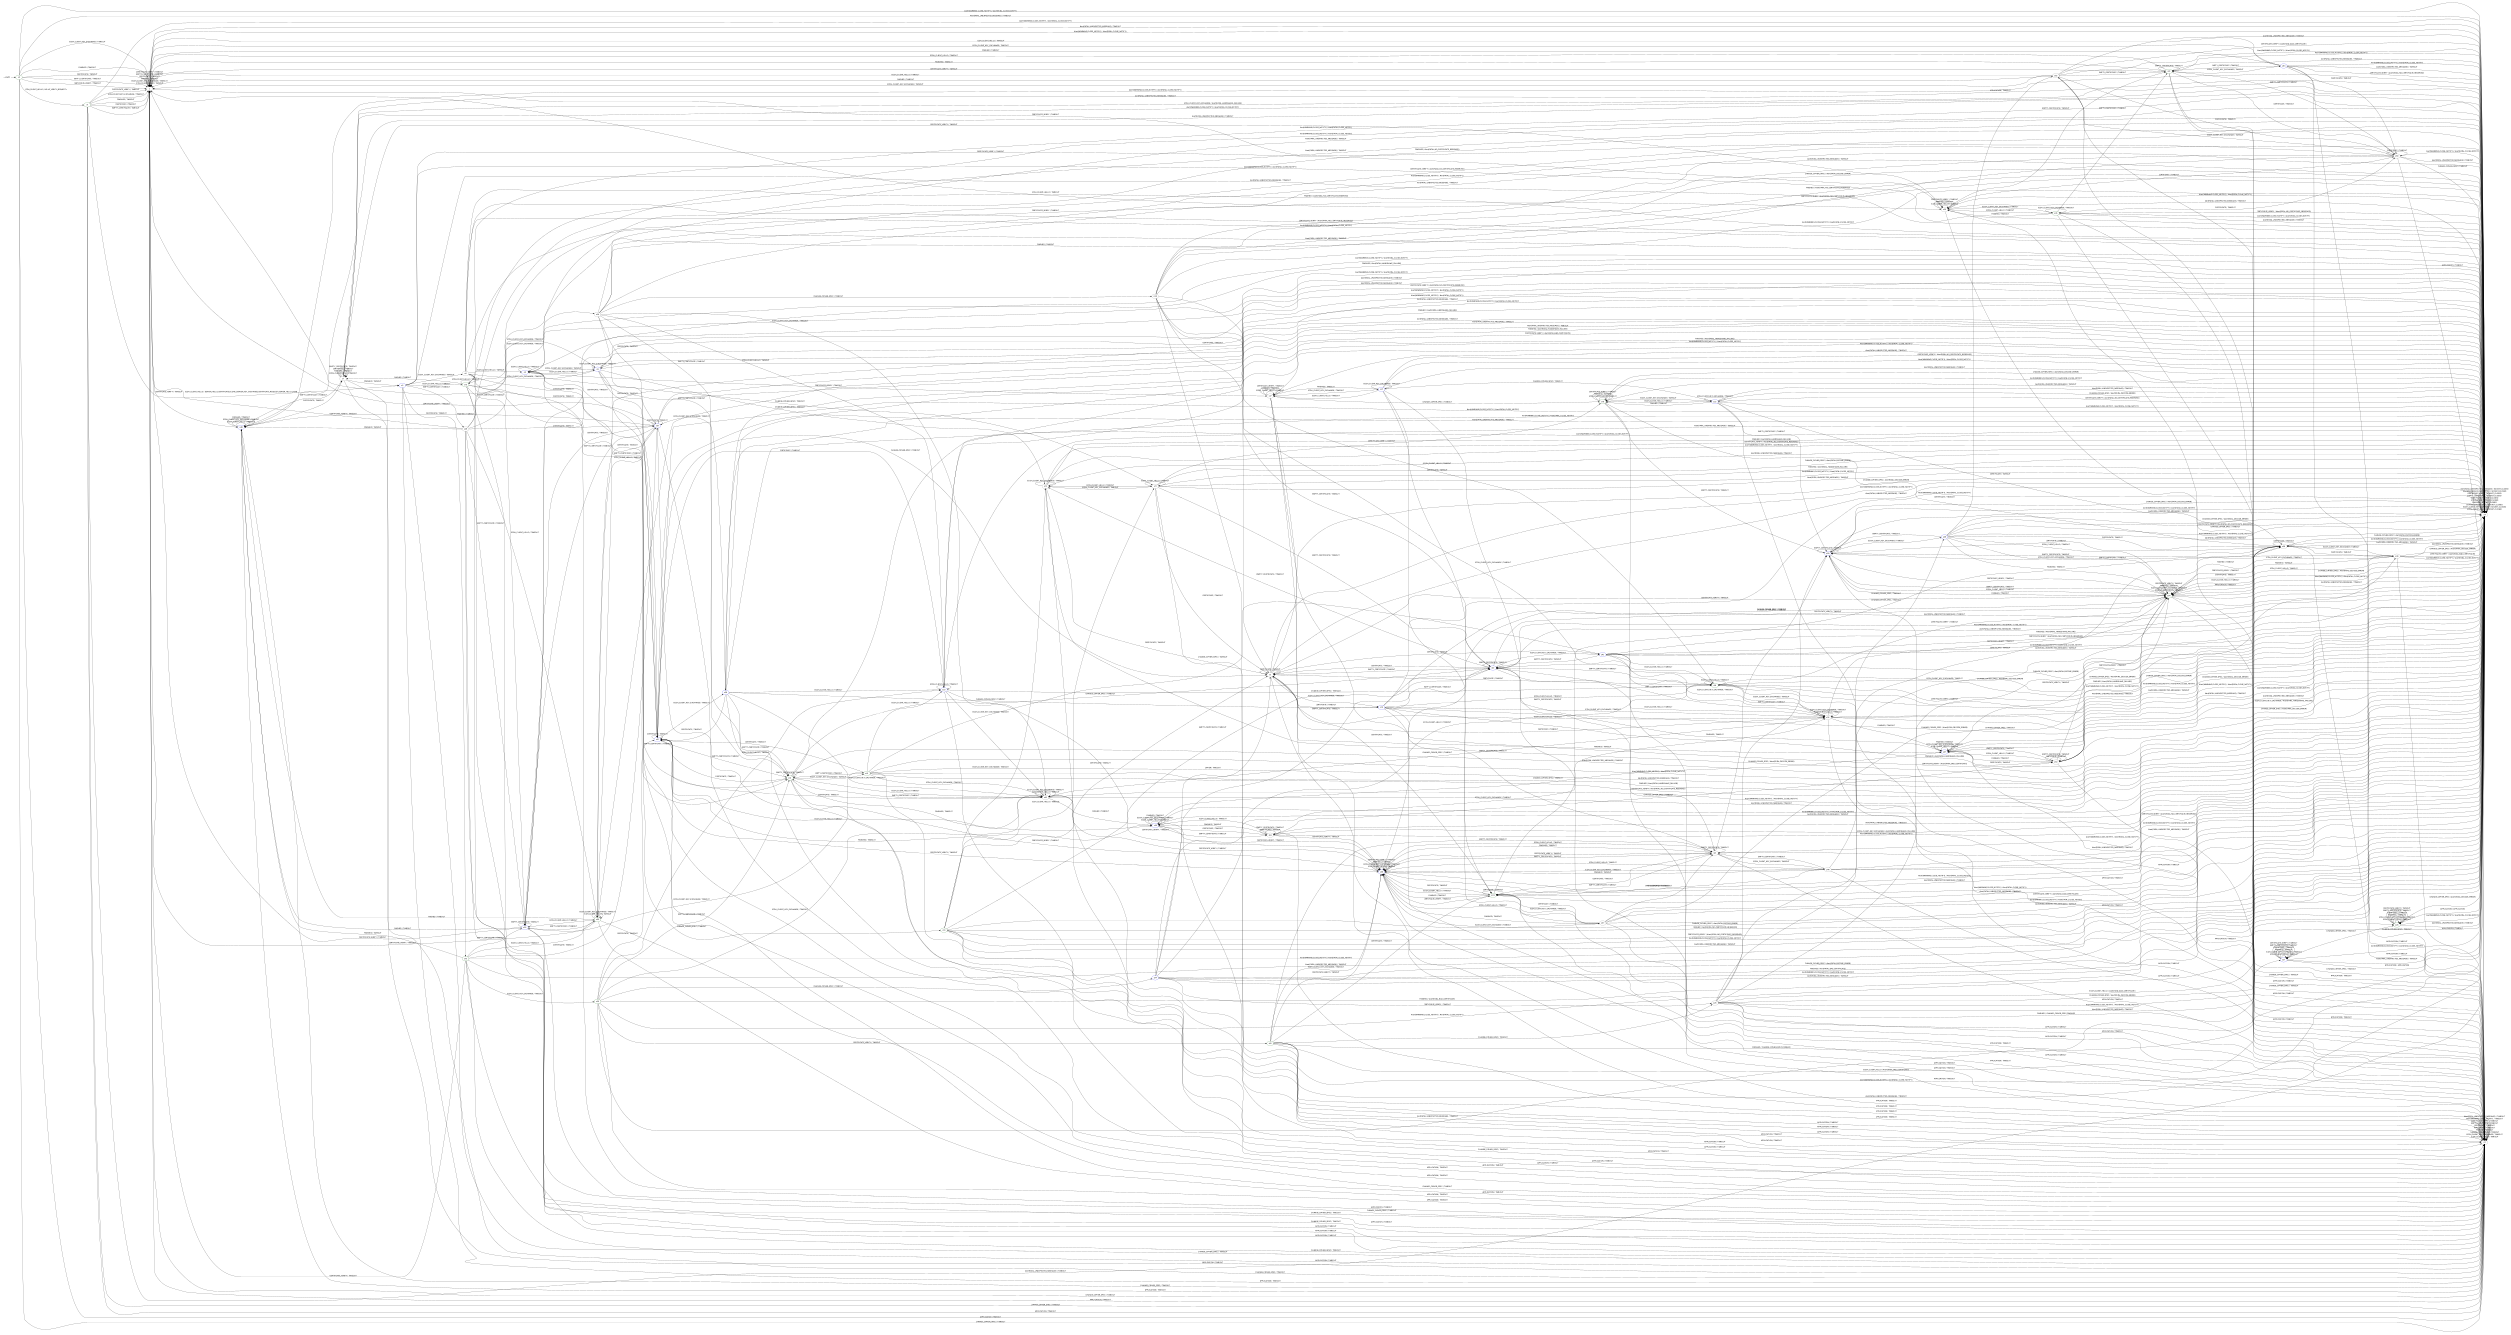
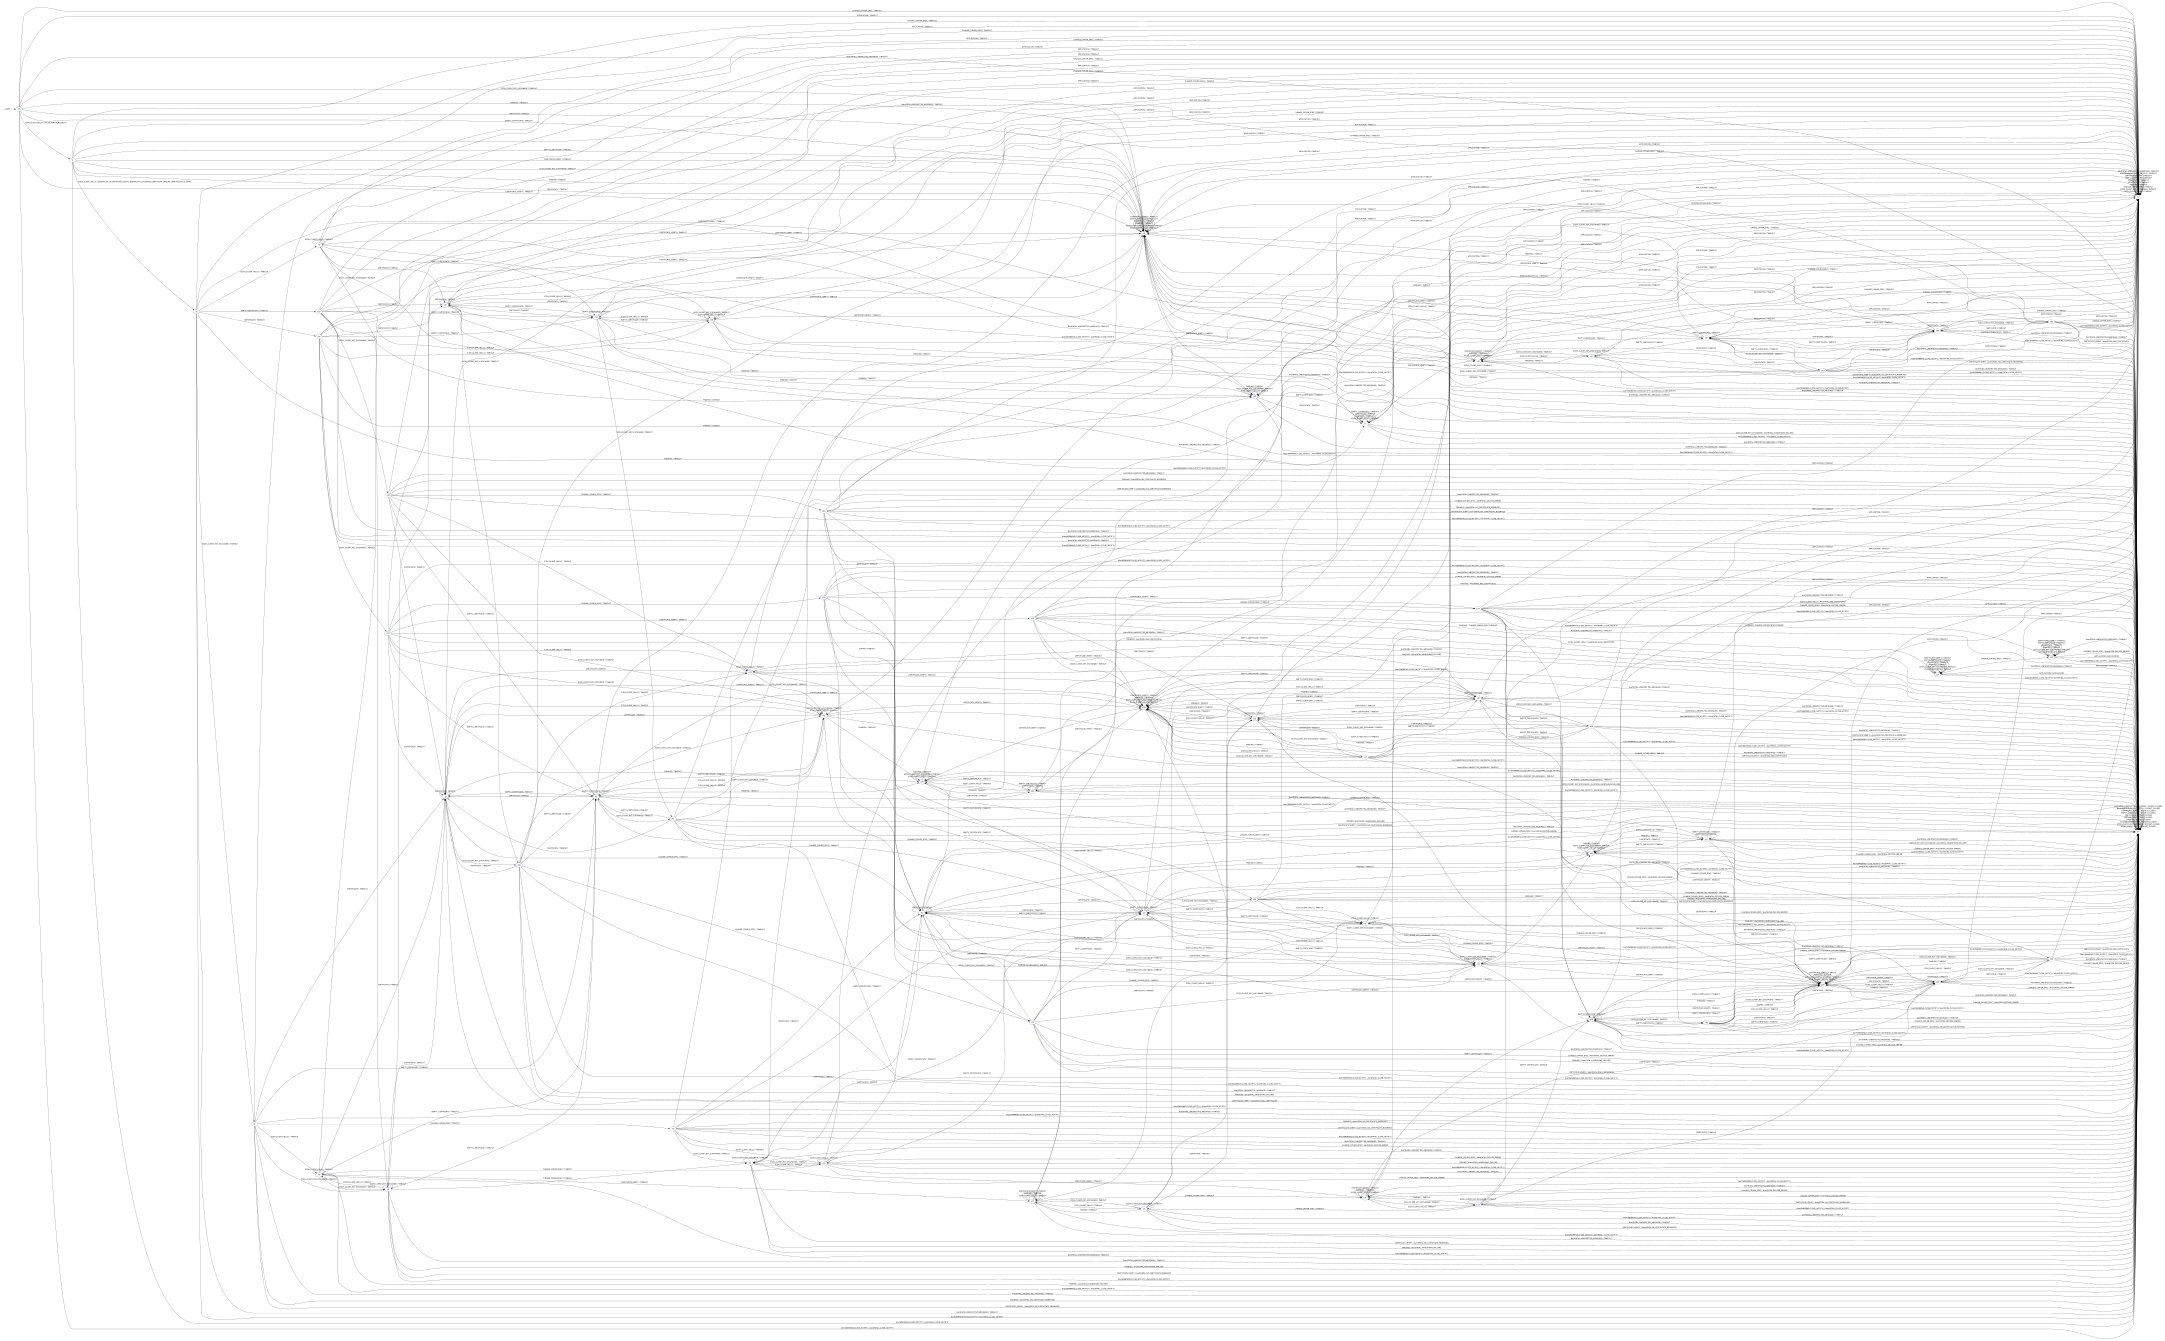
edge "s46" -> "s62": now "s46" -> "s3"
edge "s7" -> "s5": reversed
